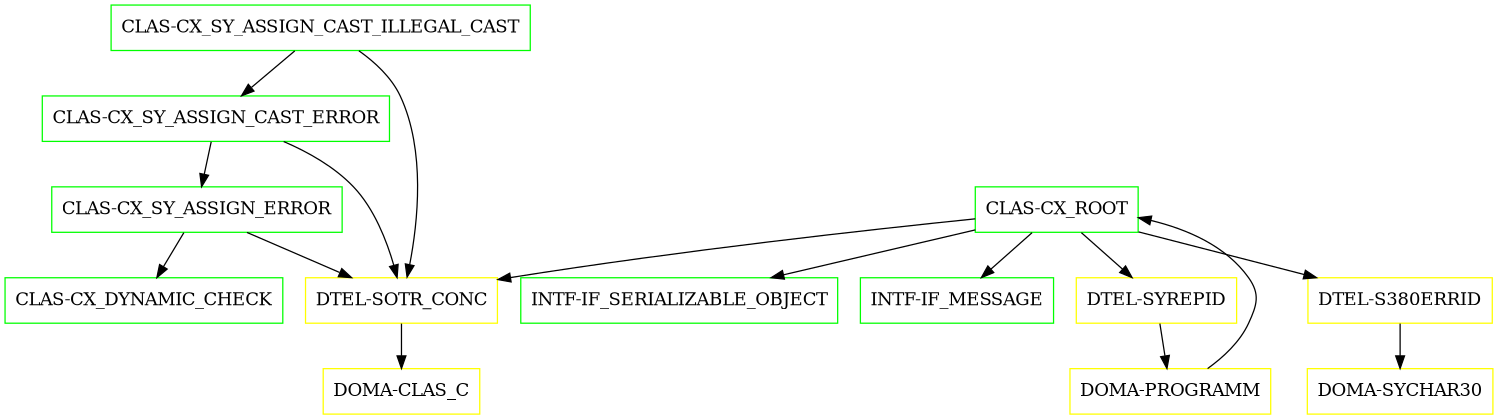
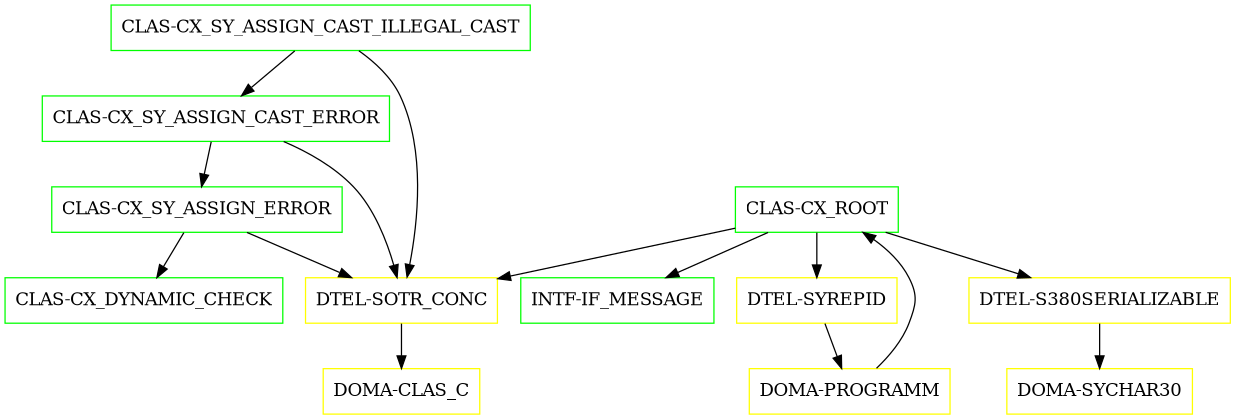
node "INTF-IF_SERIALIZABLE_OBJECT": removed
node "DTEL-S380ERRID": label "DTEL-S380ERRID" -> "DTEL-S380SERIALIZABLE"
